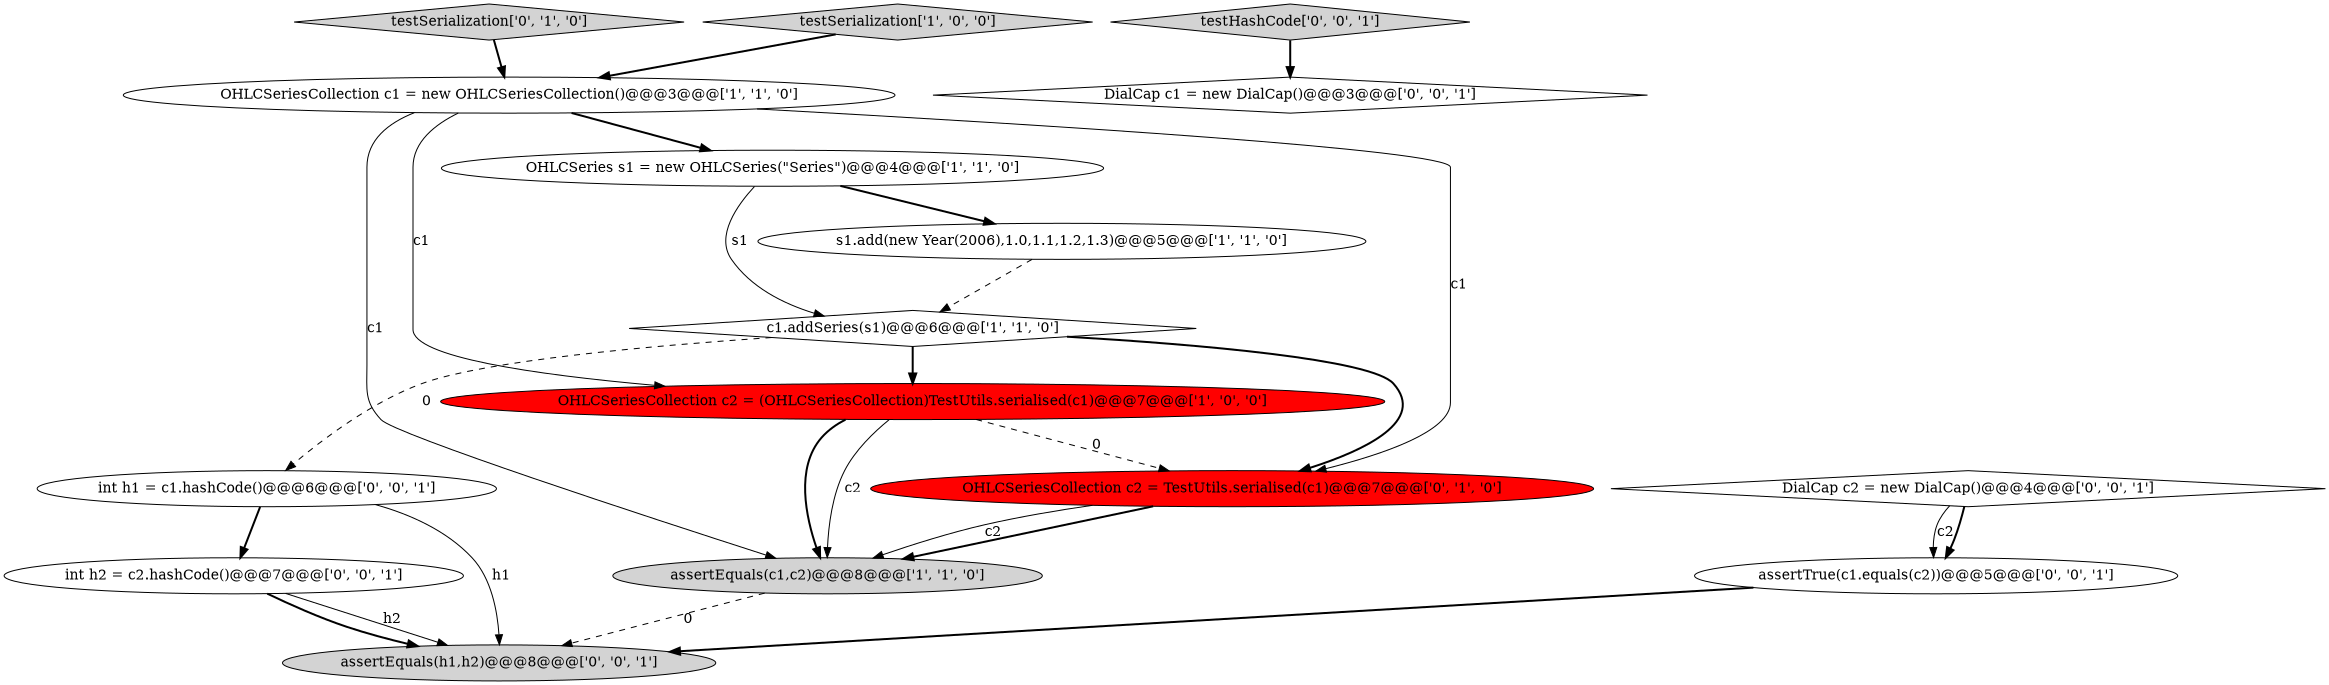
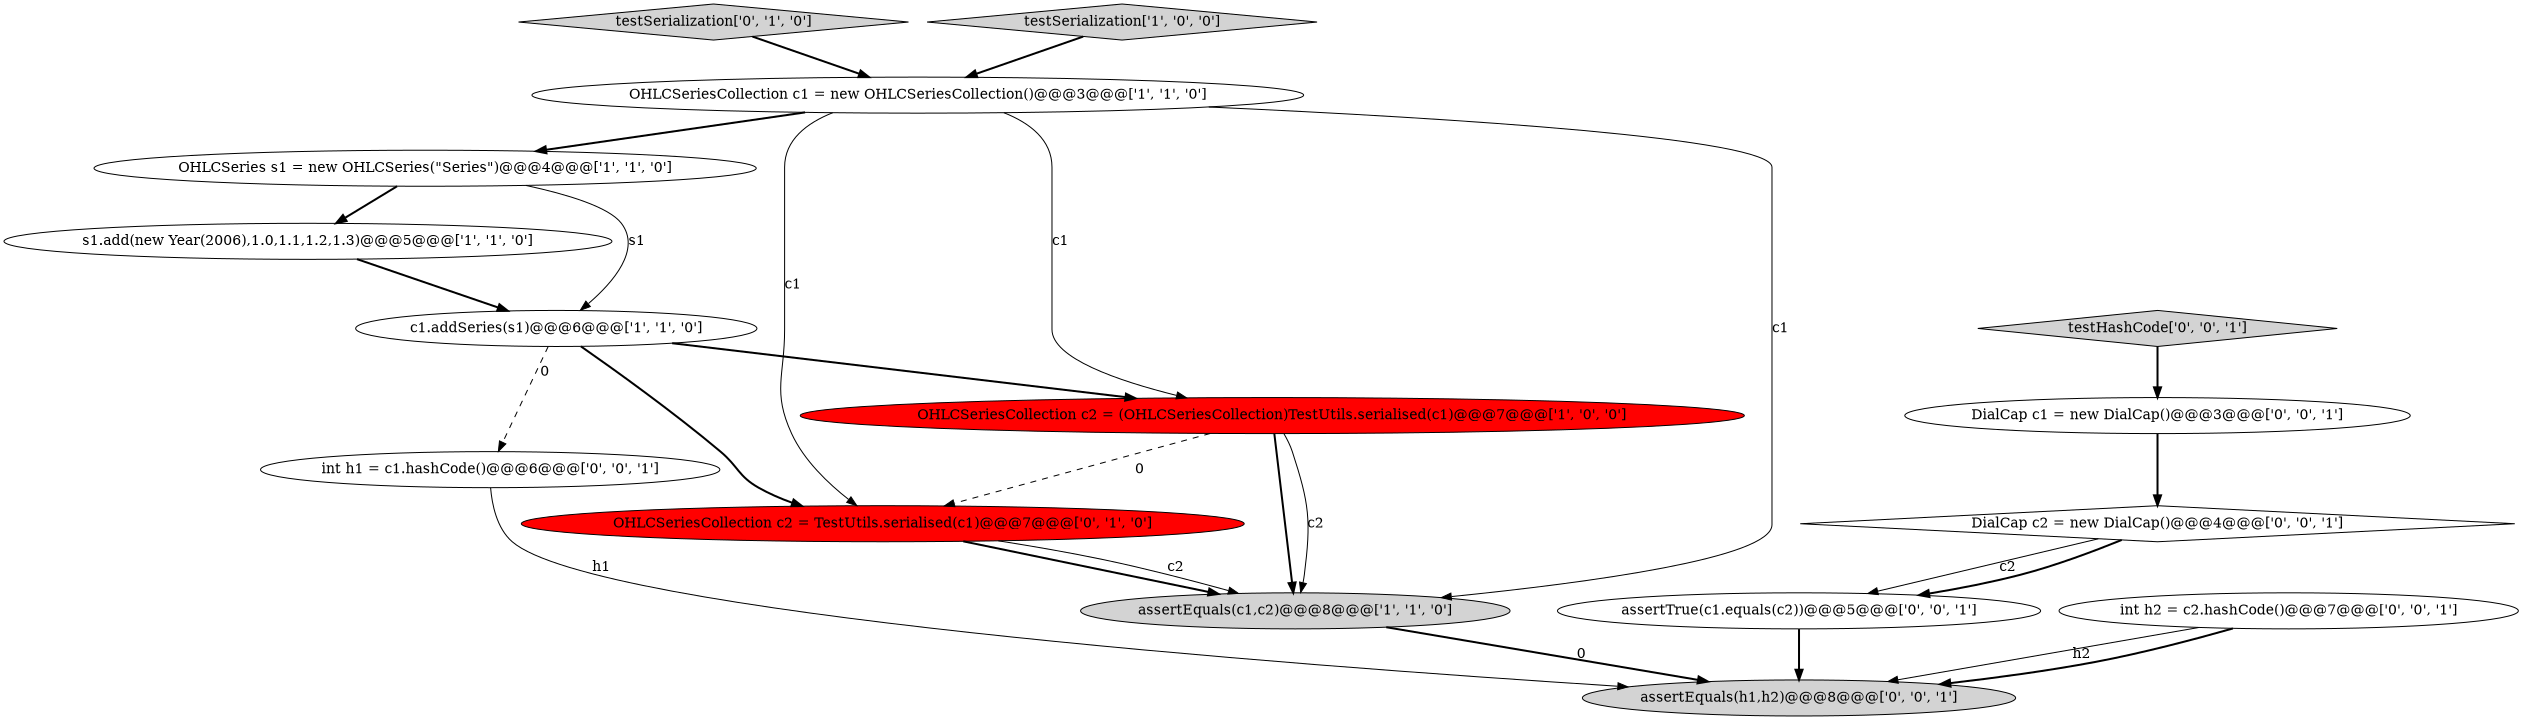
node "DialCap c1 = new DialCap()@@@3@@@['0', '0', '1']": shape diamond -> ellipse
edge "s1.add(new Year(2006),1.0,1.1,1.2,1.3)@@@5@@@['1', '1', '0']" -> "c1.addSeries(s1)@@@6@@@['1', '1', '0']": style dashed -> bold
node "c1.addSeries(s1)@@@6@@@['1', '1', '0']": shape diamond -> ellipse
edge "DialCap c1 = new DialCap()@@@3@@@['0', '0', '1']" -> "DialCap c2 = new DialCap()@@@4@@@['0', '0', '1']": added
edge "int h1 = c1.hashCode()@@@6@@@['0', '0', '1']" -> "int h2 = c2.hashCode()@@@7@@@['0', '0', '1']": removed
edge "assertEquals(c1,c2)@@@8@@@['1', '1', '0']" -> "assertEquals(h1,h2)@@@8@@@['0', '0', '1']": style dashed -> bold
